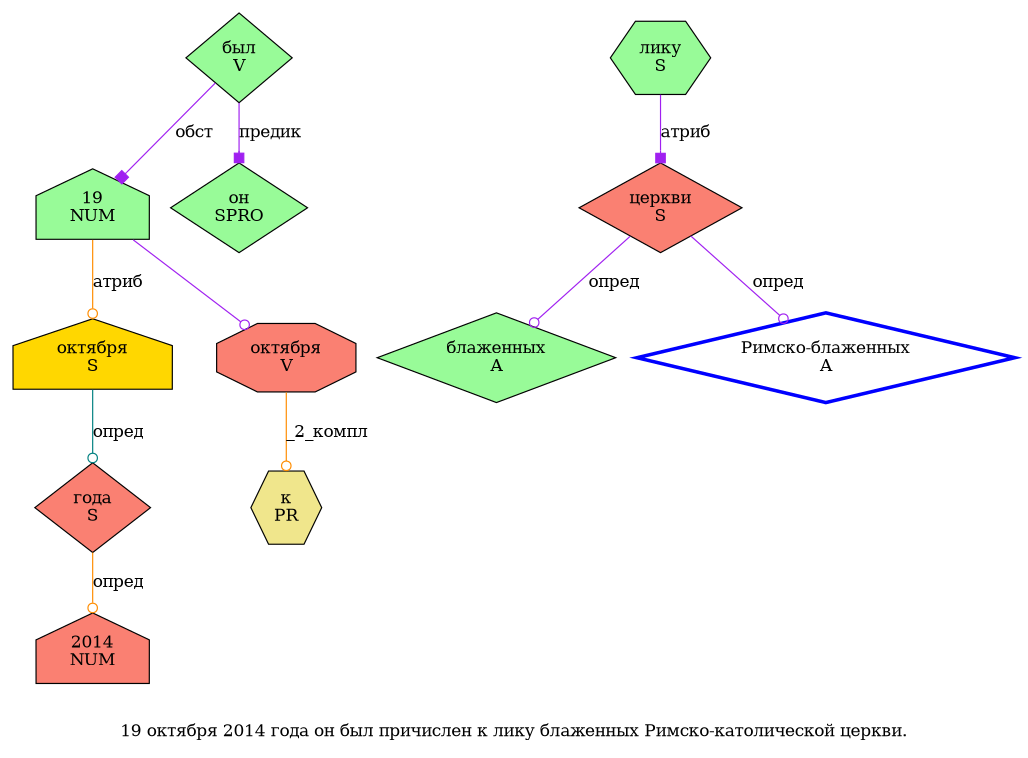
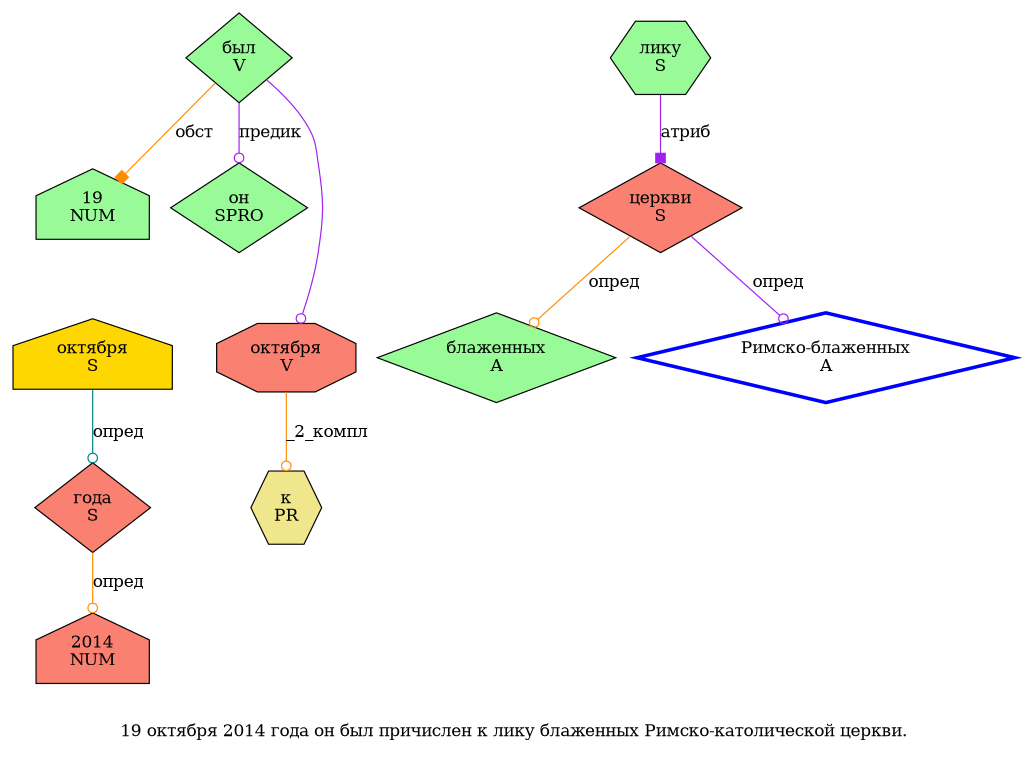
edge "был V" -> "19 NUM": color purple -> darkorange
edge "был V" -> "он SPRO": arrowhead box -> odot
edge "19 NUM" -> "октября S": removed, label "атриб"
edge "церкви S" -> "блаженных A": color purple -> darkorange
edge "19 NUM" -> "октября V": now "был V" -> "октября V"
